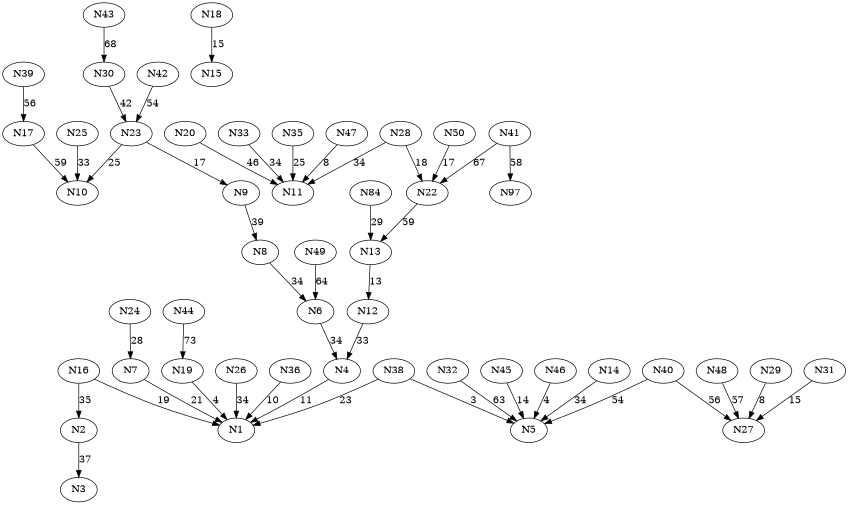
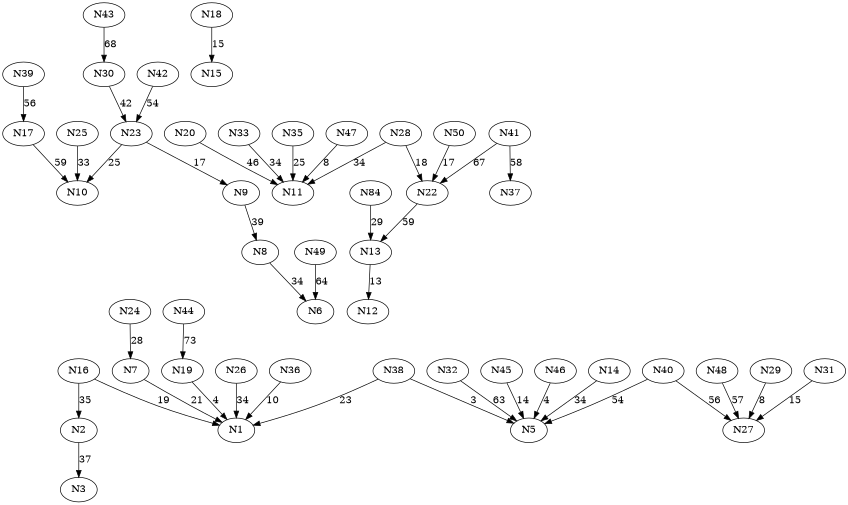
node "N97": label "N97" -> "N37"
node "N4": removed
